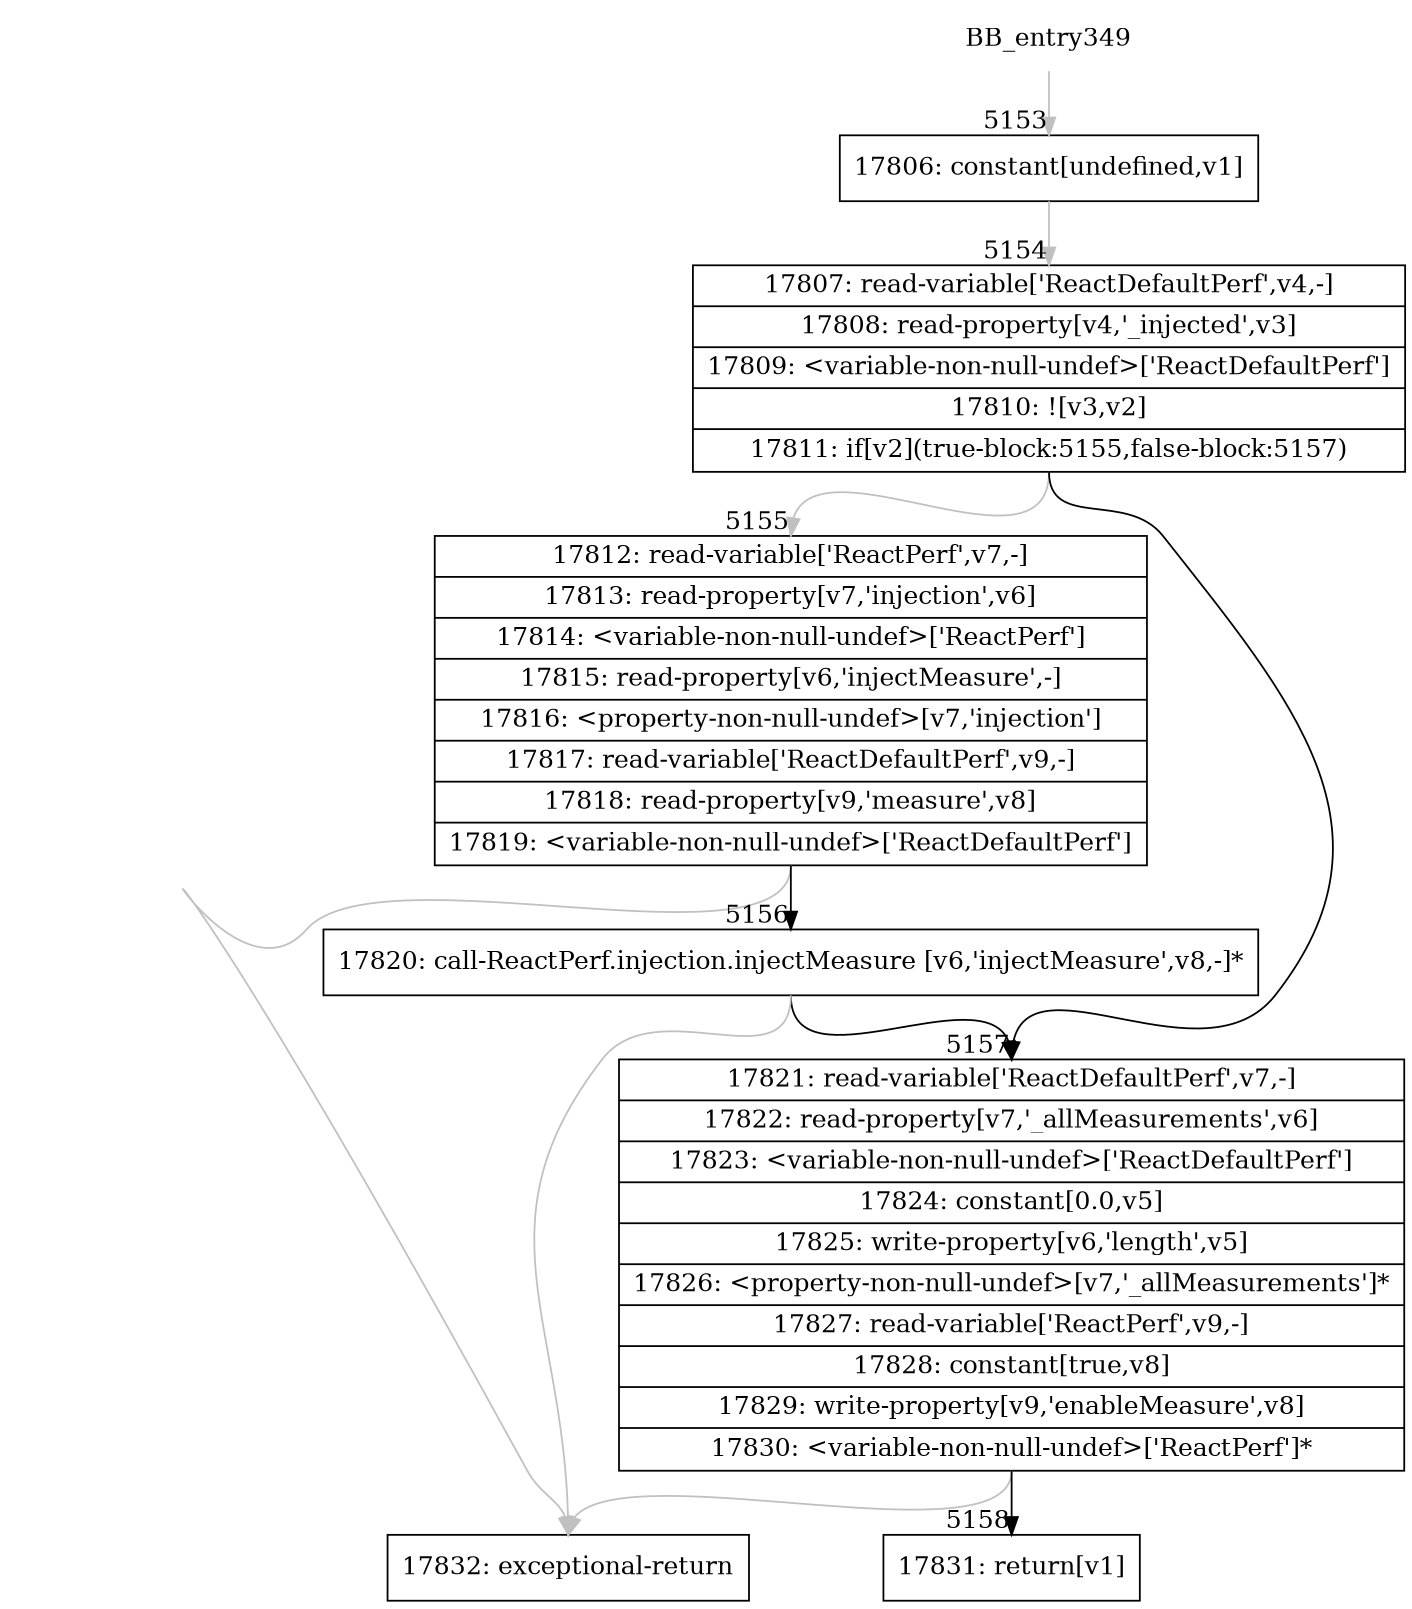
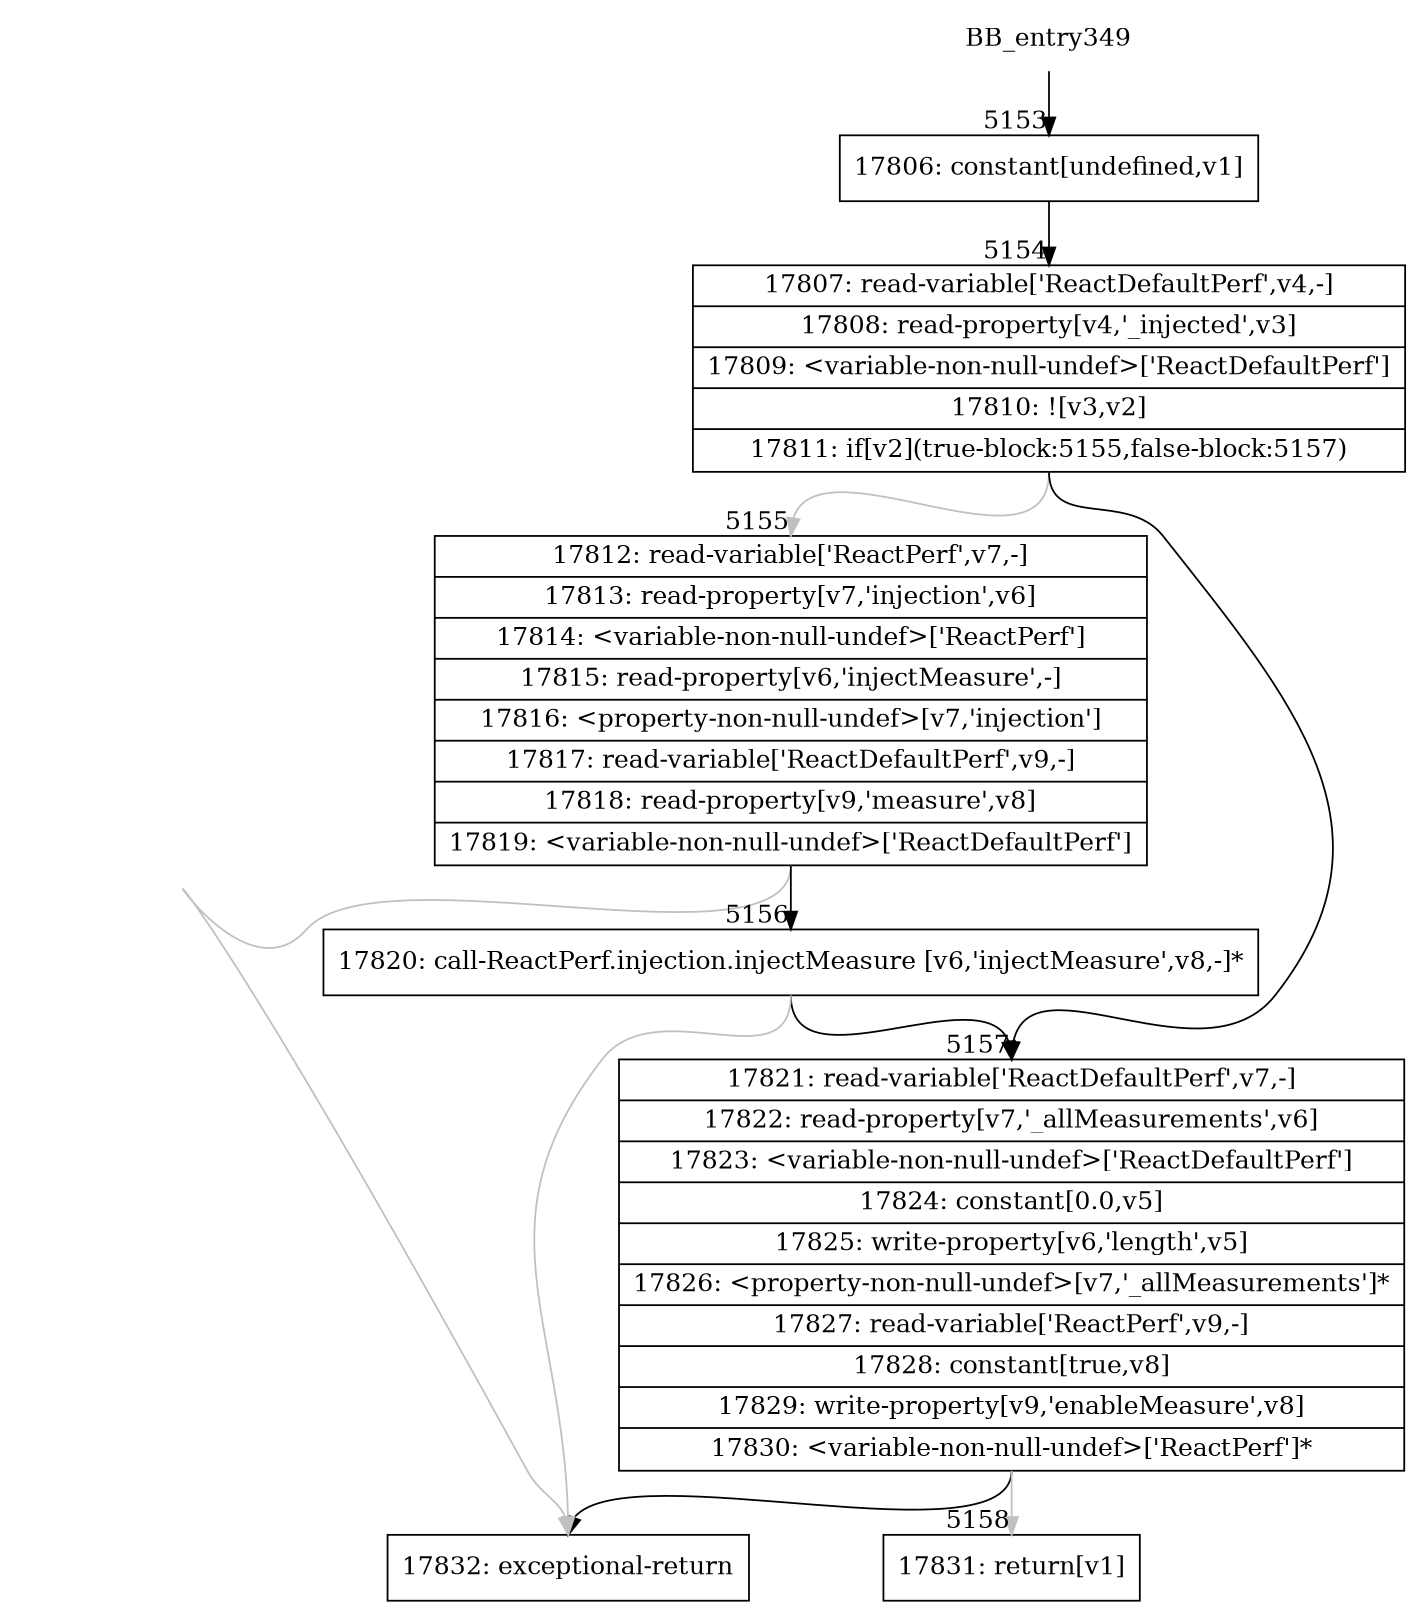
edge "BB_entry349" -> "17806: constant[undefined,v1]": color gray -> black
edge "17806: constant[undefined,v1]" -> "17807: read-variable['ReactDefaultPerf',v4,-]": color gray -> black
edge "17821: read-variable['ReactDefaultPerf',v7,-]" -> "17831: return[v1]": color black -> gray
edge "17821: read-variable['ReactDefaultPerf',v7,-]" -> "17832: exceptional-return": color gray -> black
